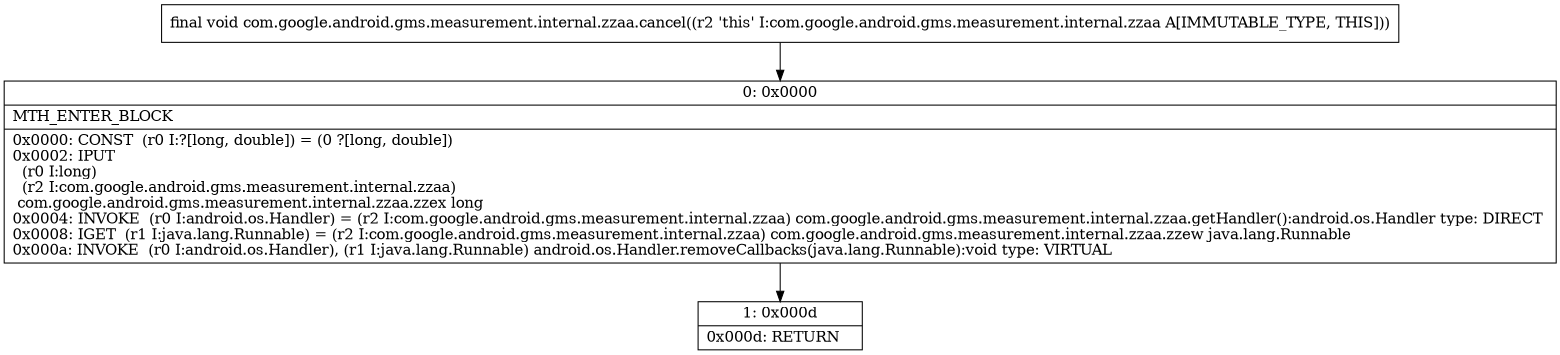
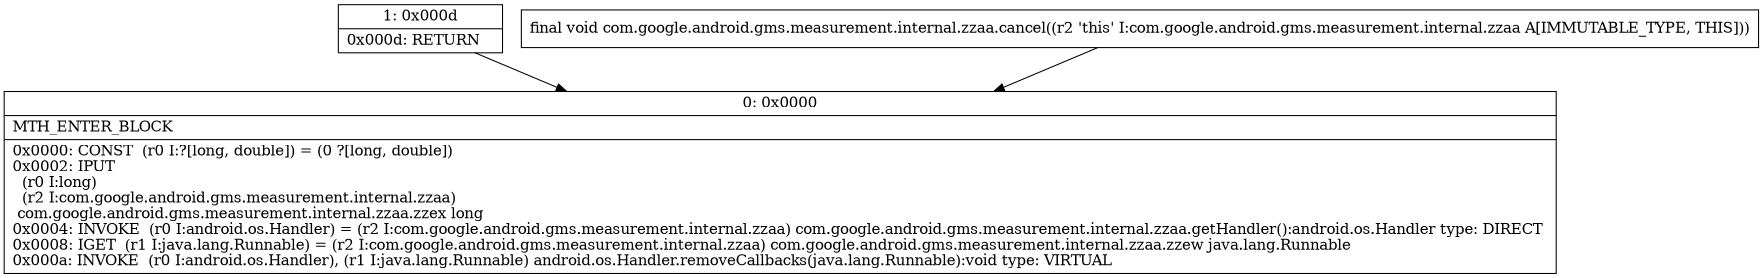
edge "0: 0x0000" -> "1: 0x000d": reversed
